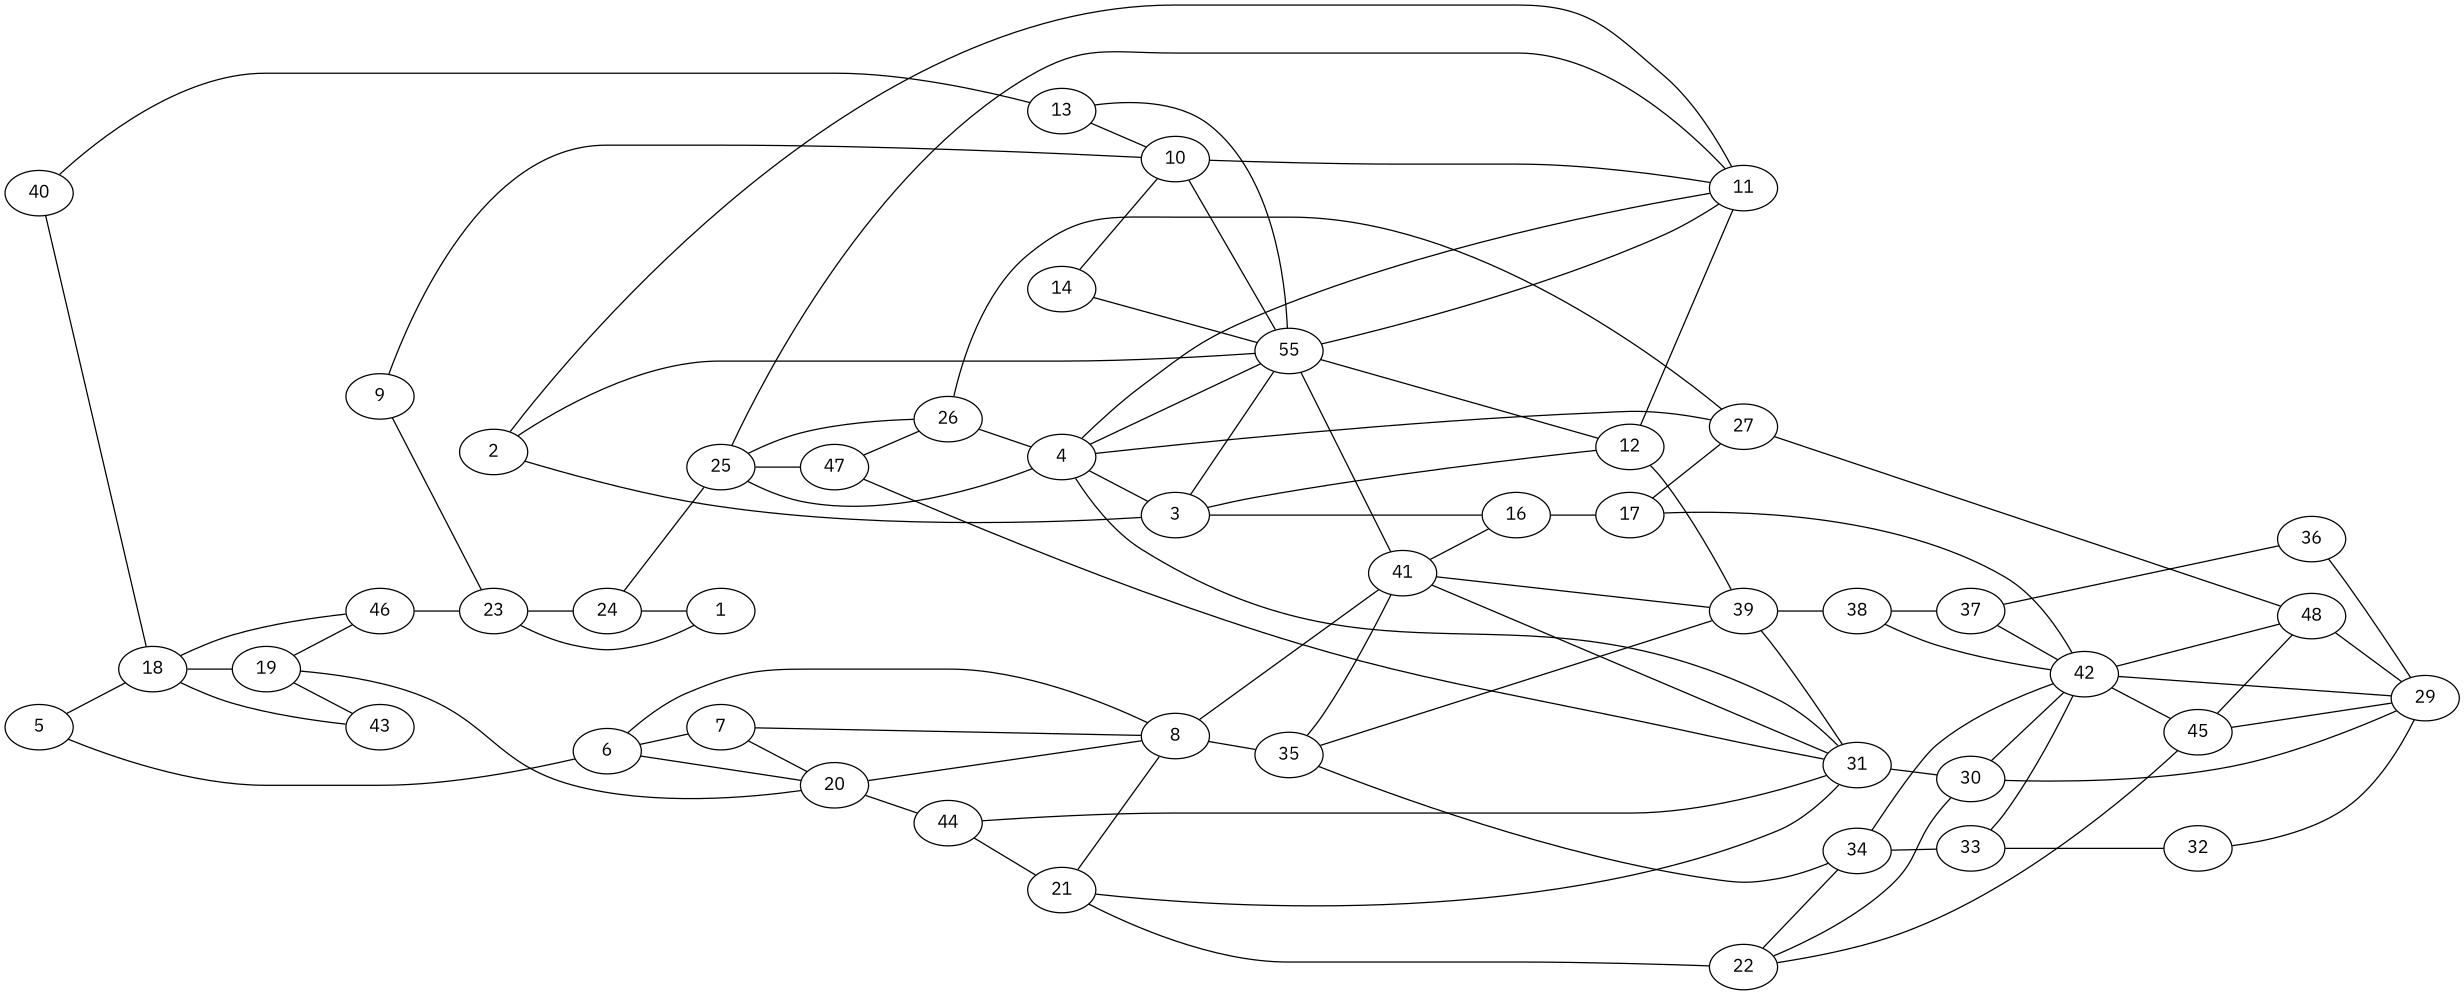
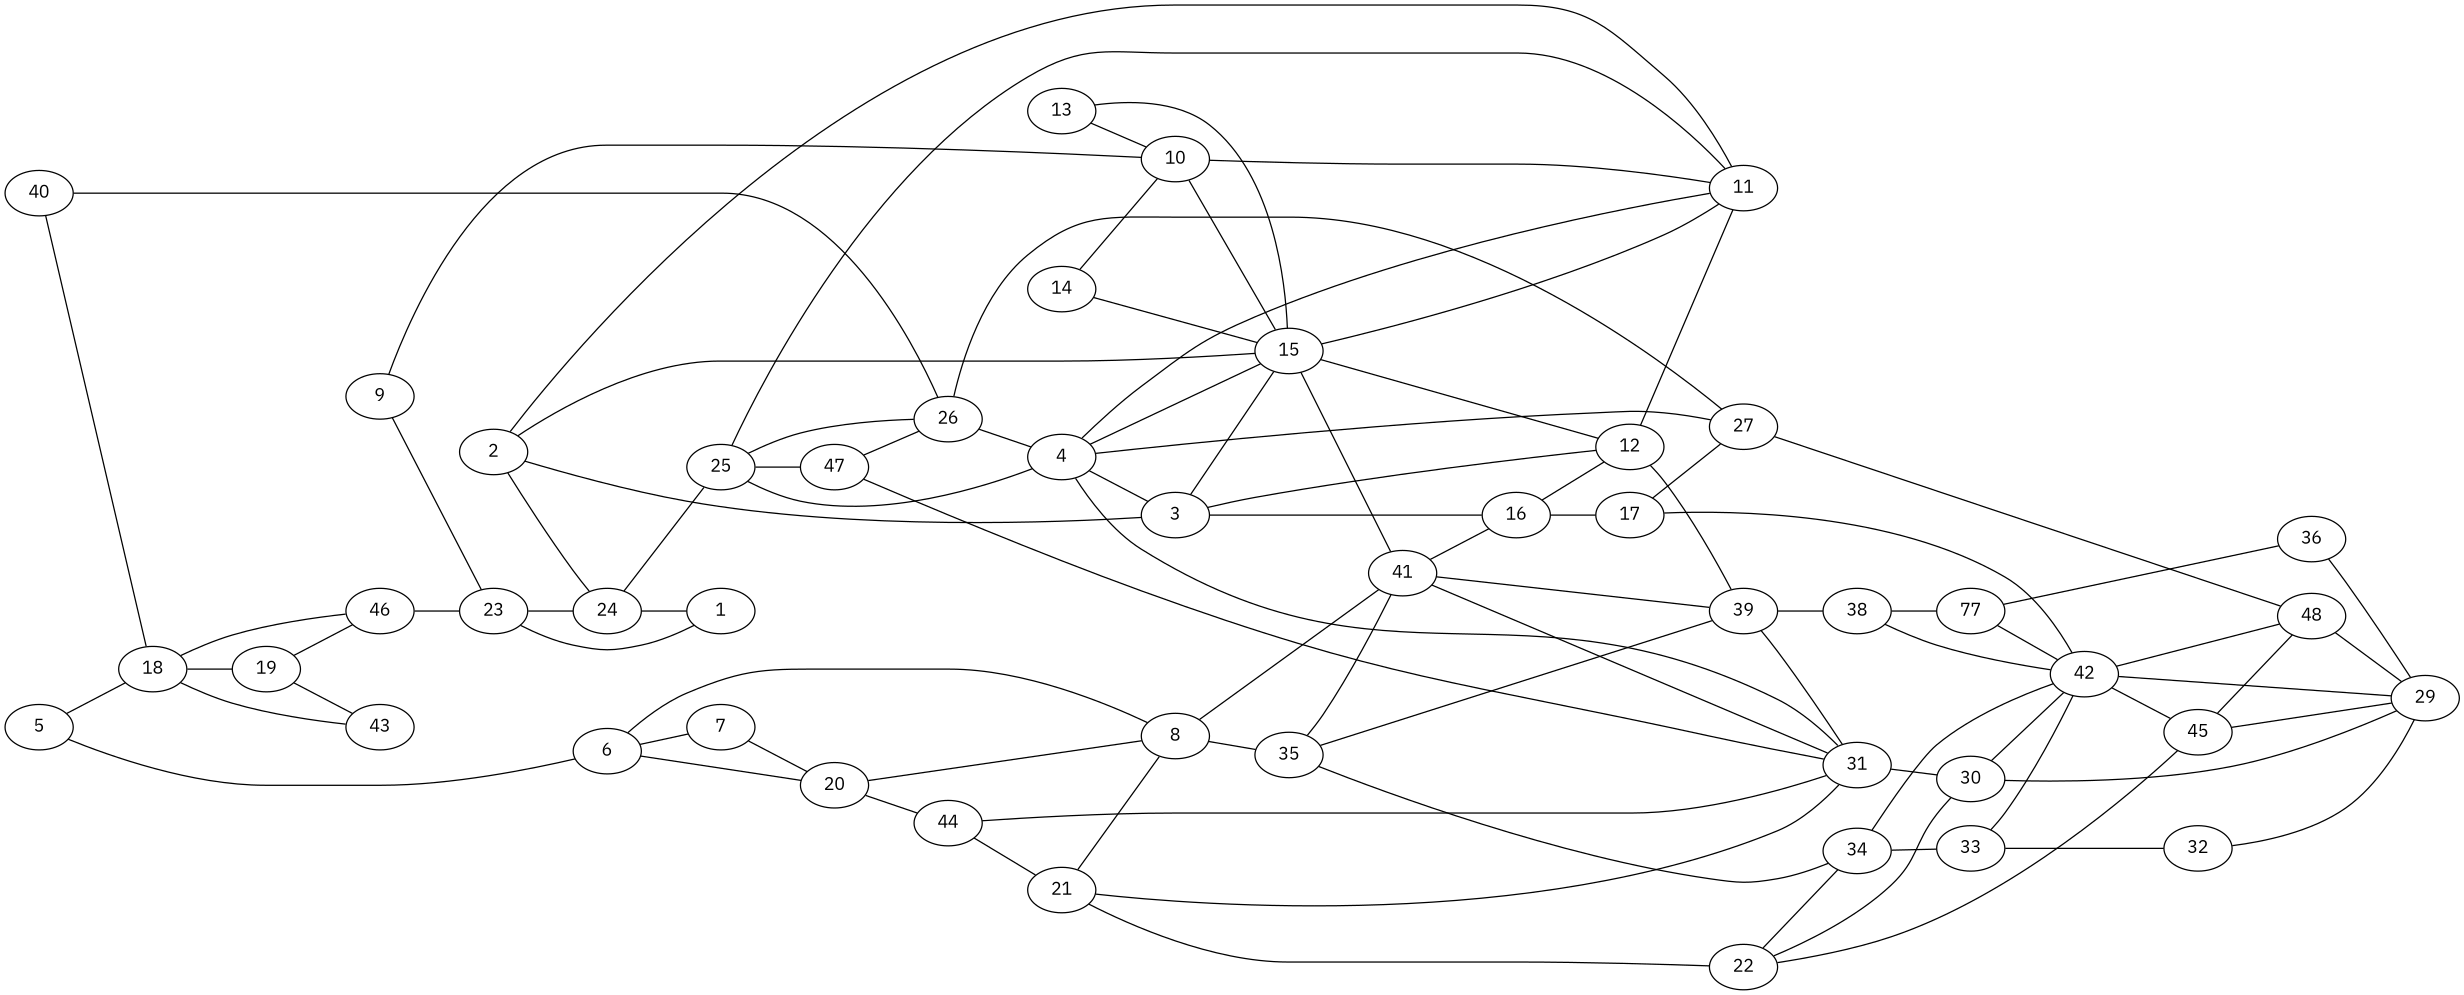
edge "13" -- "40": now "26" -- "40"
node "55": label "55" -> "15"
edge "12" -- "16": added
edge "2" -- "24": added
node "37": label "37" -> "77"
edge "7" -- "8": removed
edge "19" -- "20": removed
